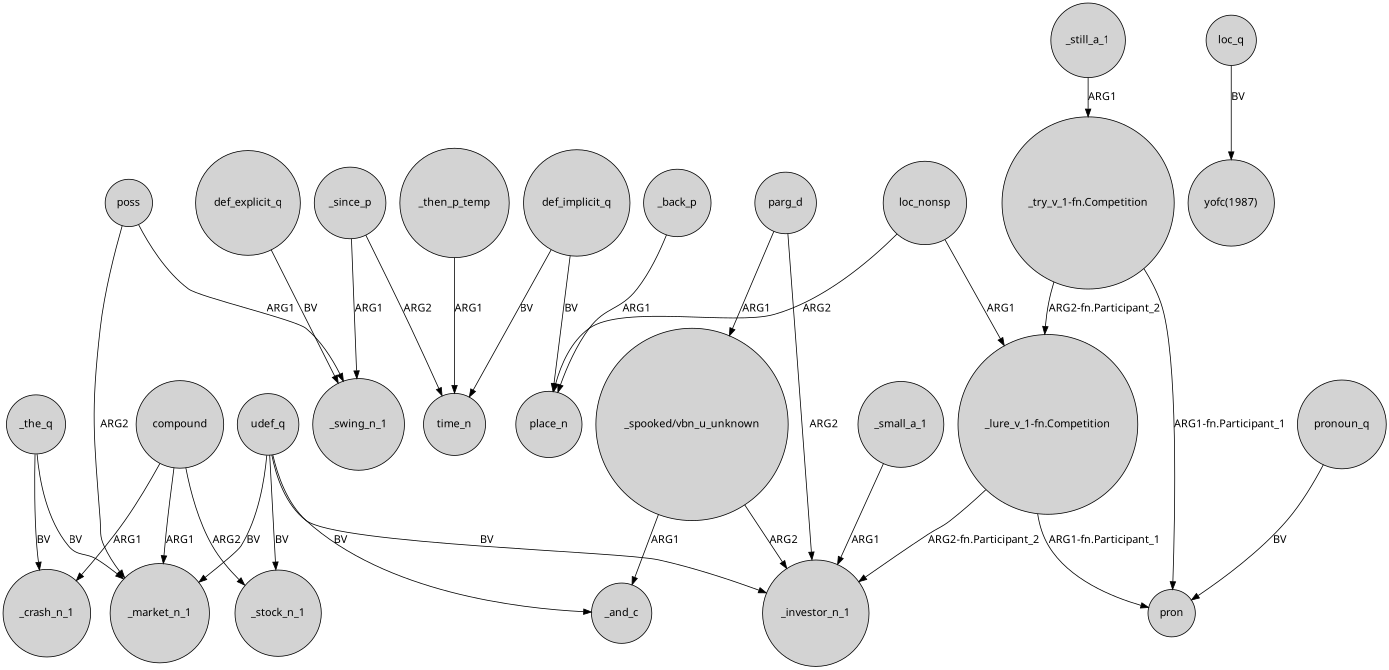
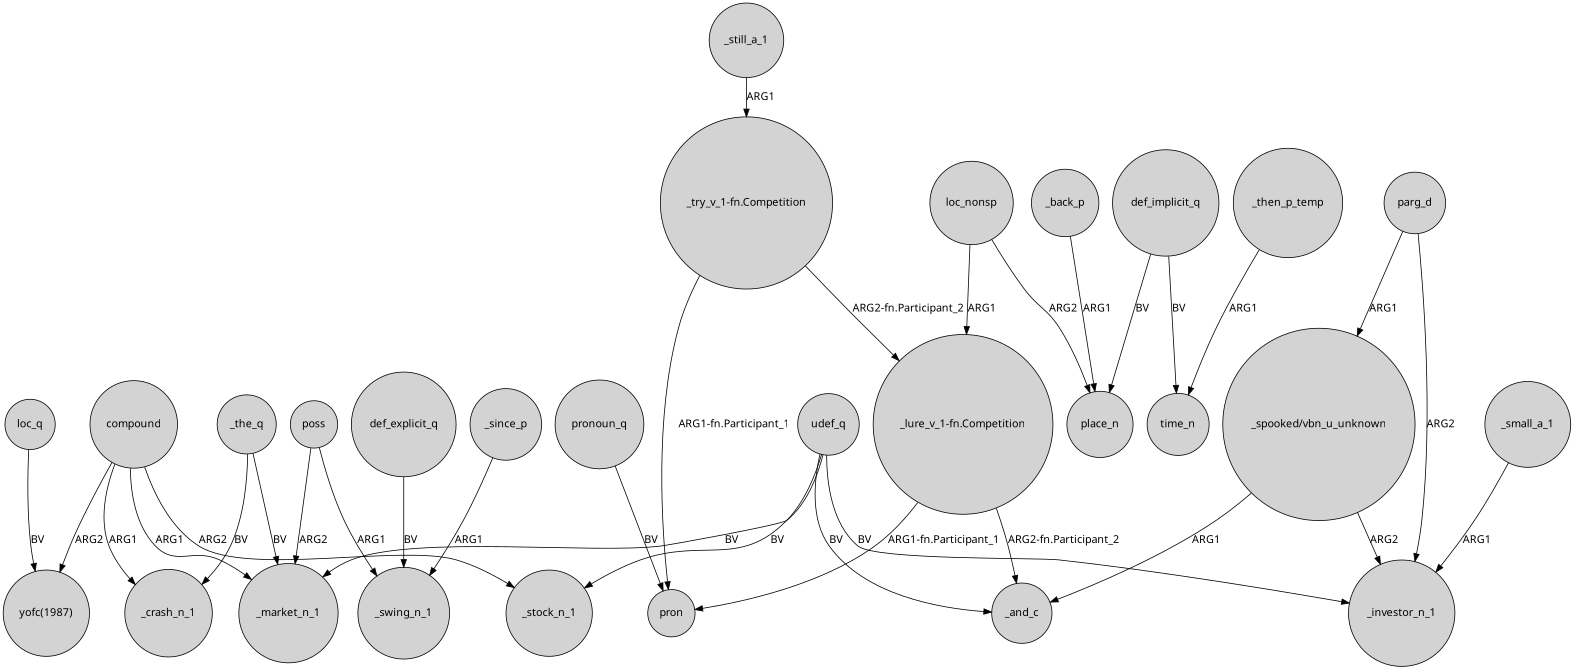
edge "_since_p" -> "time_n": removed, label "ARG2"
edge "compound" -> "yofc(1987)": added, label "ARG2"
edge "_lure_v_1-fn.Competition" -> "_investor_n_1": now "_lure_v_1-fn.Competition" -> "_and_c"
